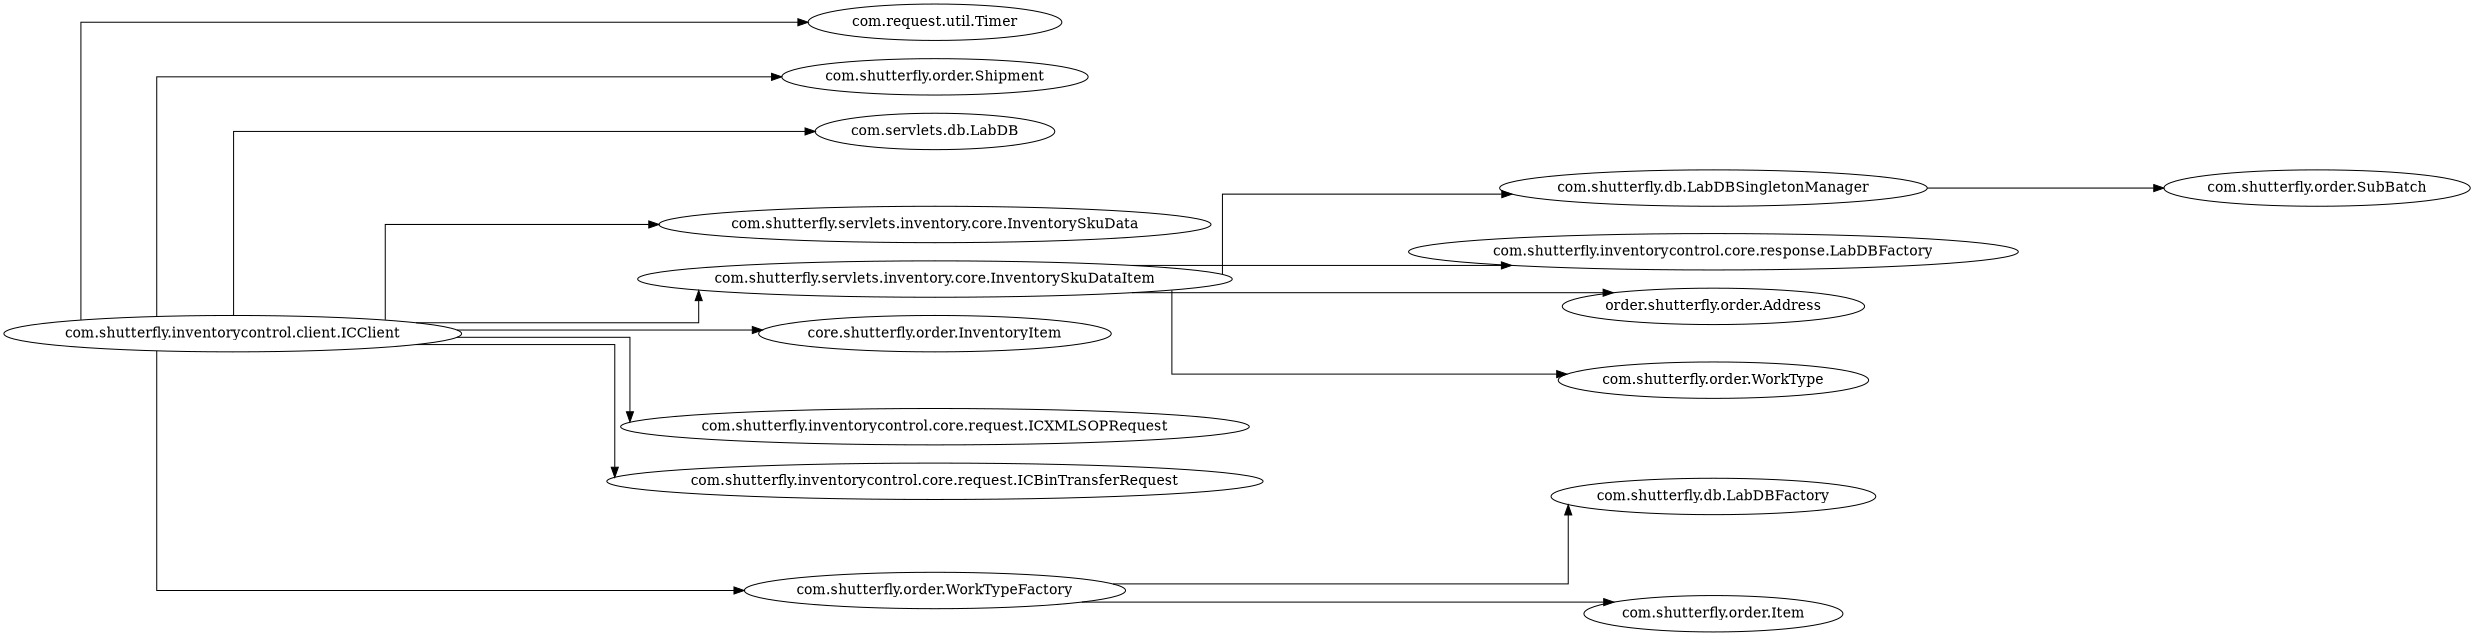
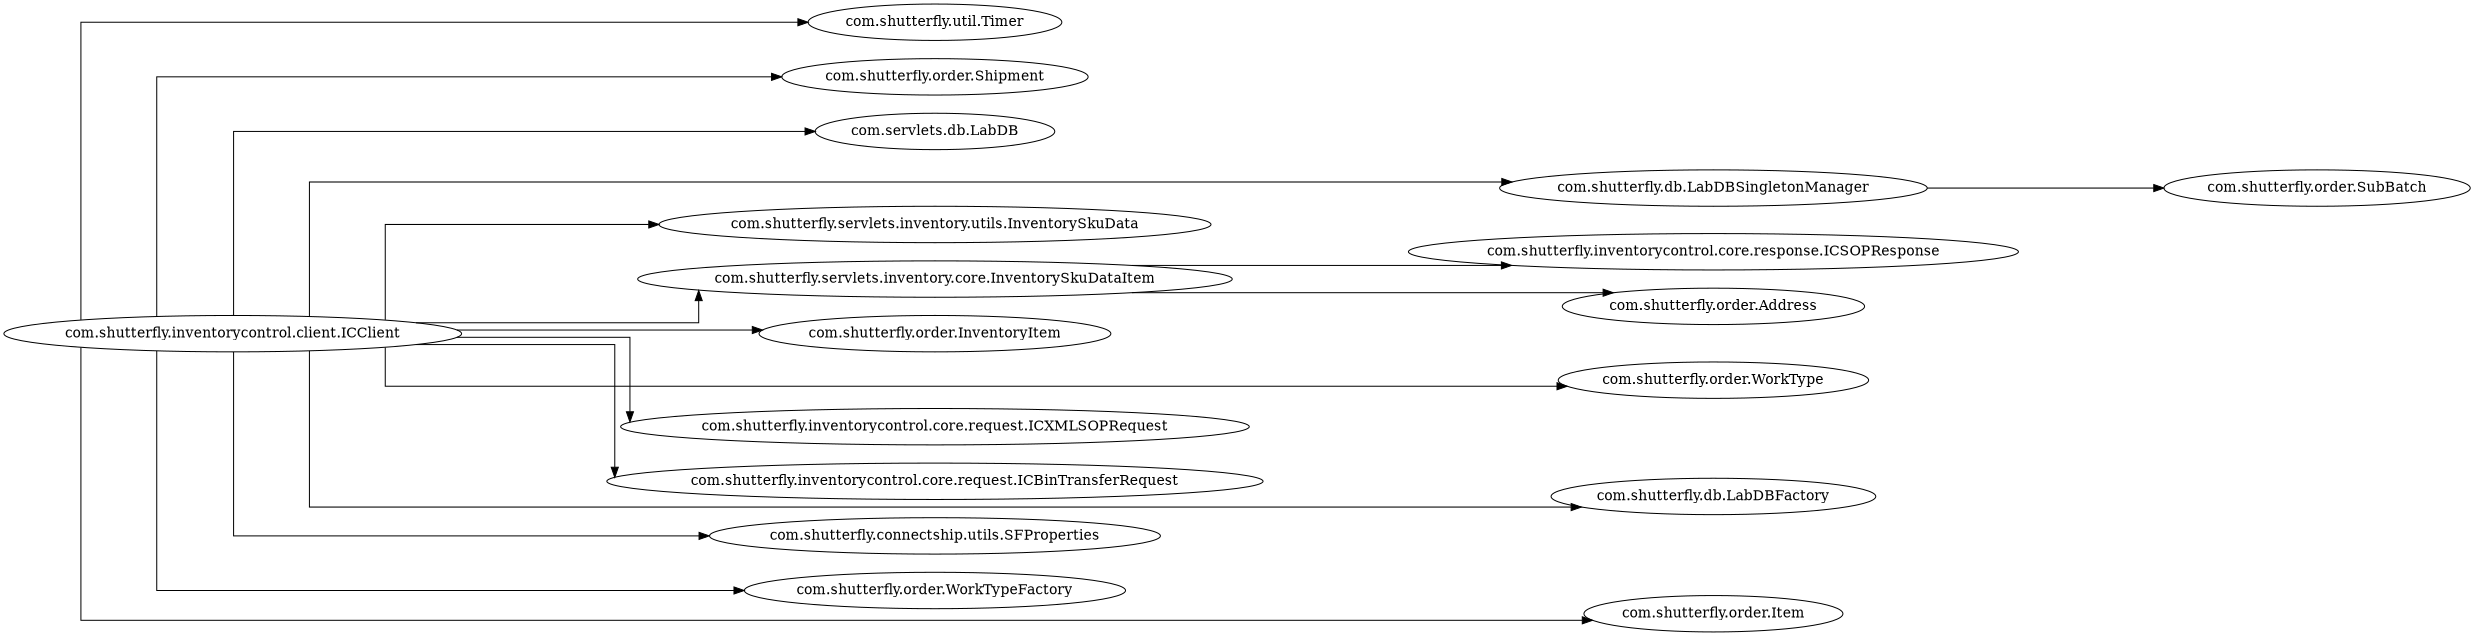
node "com.request.util.Timer": label "com.request.util.Timer" -> "com.shutterfly.util.Timer"
edge "com.shutterfly.servlets.inventory.core.InventorySkuDataItem" -> "com.shutterfly.db.LabDBSingletonManager": now "com.shutterfly.inventorycontrol.client.ICClient" -> "com.shutterfly.db.LabDBSingletonManager"
node "com.shutterfly.servlets.inventory.core.InventorySkuData": label "com.shutterfly.servlets.inventory.core.InventorySkuData" -> "com.shutterfly.servlets.inventory.utils.InventorySkuData"
node "com.shutterfly.inventorycontrol.core.response.LabDBFactory": label "com.shutterfly.inventorycontrol.core.response.LabDBFactory" -> "com.shutterfly.inventorycontrol.core.response.ICSOPResponse"
node "order.shutterfly.order.Address": label "order.shutterfly.order.Address" -> "com.shutterfly.order.Address"
node "core.shutterfly.order.InventoryItem": label "core.shutterfly.order.InventoryItem" -> "com.shutterfly.order.InventoryItem"
edge "com.shutterfly.servlets.inventory.core.InventorySkuDataItem" -> "com.shutterfly.order.WorkType": now "com.shutterfly.inventorycontrol.client.ICClient" -> "com.shutterfly.order.WorkType"
node "com.shutterfly.connectship.utils.SFProperties": added
edge "com.shutterfly.order.WorkTypeFactory" -> "com.shutterfly.db.LabDBFactory": now "com.shutterfly.inventorycontrol.client.ICClient" -> "com.shutterfly.db.LabDBFactory"
edge "com.shutterfly.order.WorkTypeFactory" -> "com.shutterfly.order.Item": now "com.shutterfly.inventorycontrol.client.ICClient" -> "com.shutterfly.order.Item"
